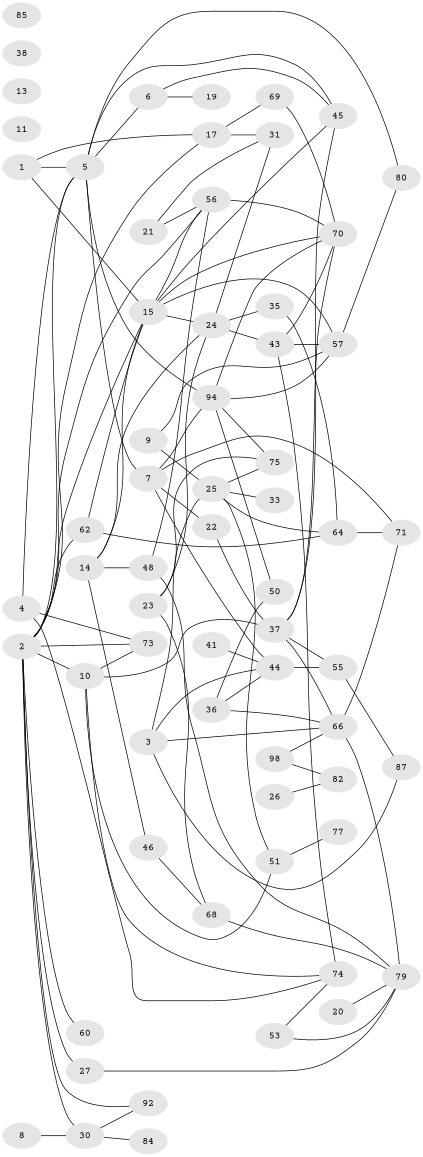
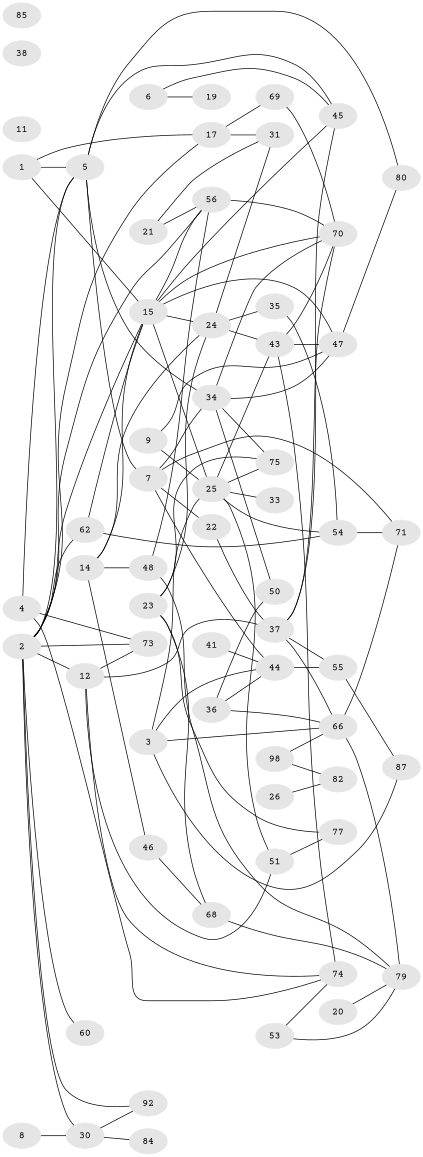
node "13": removed
edge "6" -- "5": removed
node "57": label "57" -> "47"
edge "15" -- "25": added
node "94": label "94" -> "34"
edge "43" -- "25": added
node "64": label "64" -> "54"
node "10": label "10" -> "12"
edge "23" -- "77": added
node "27": removed
